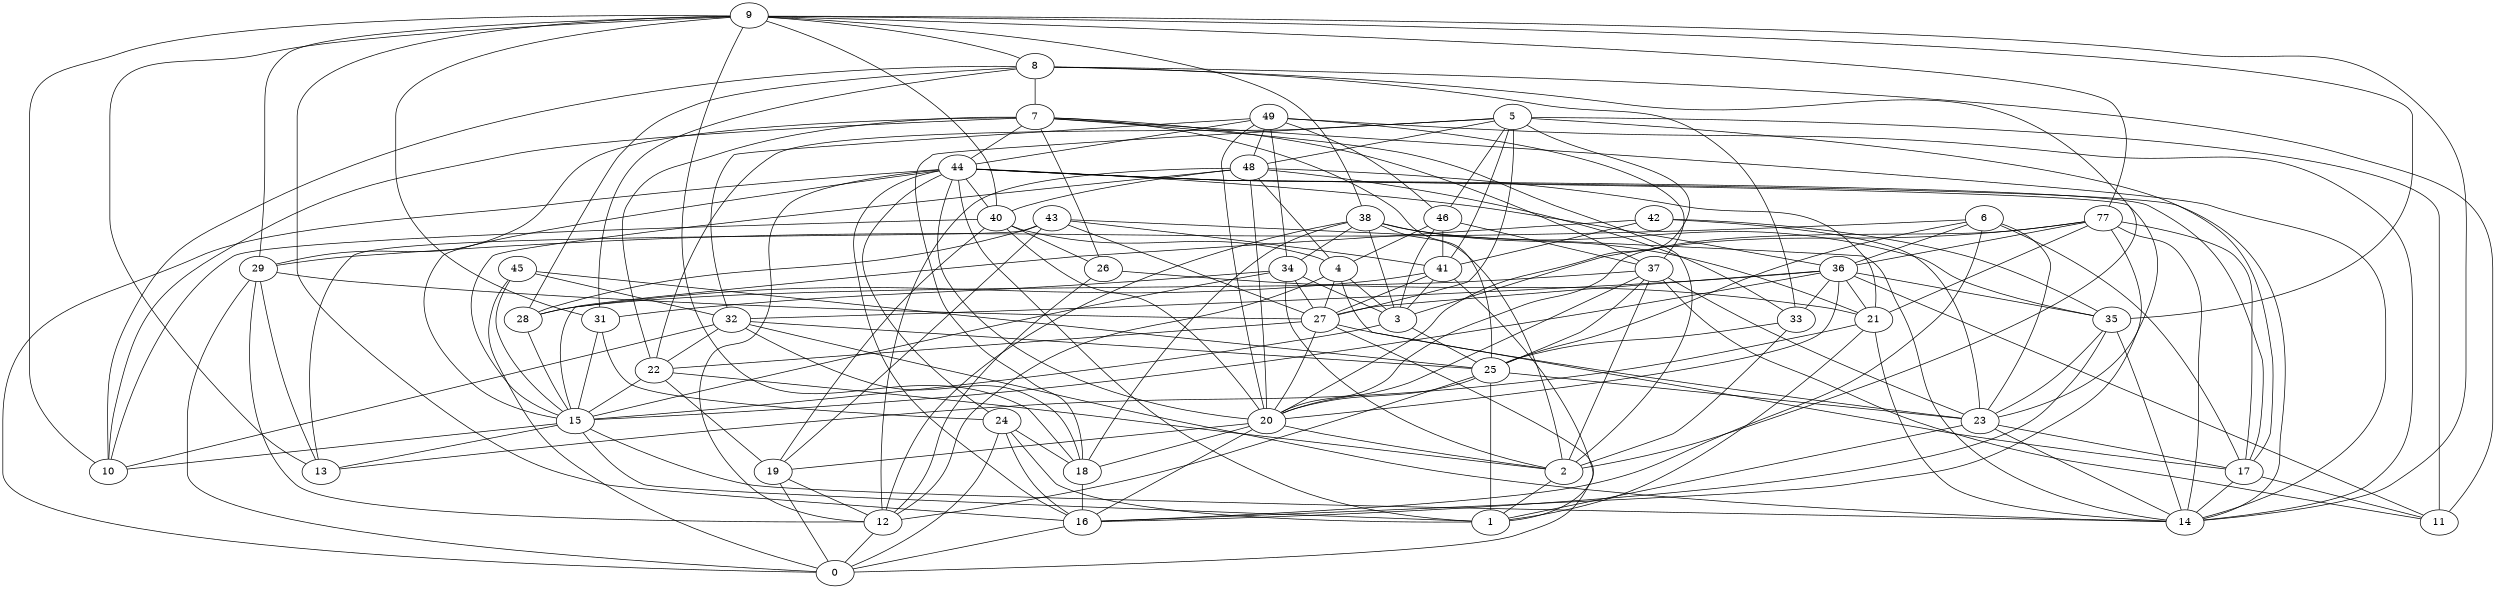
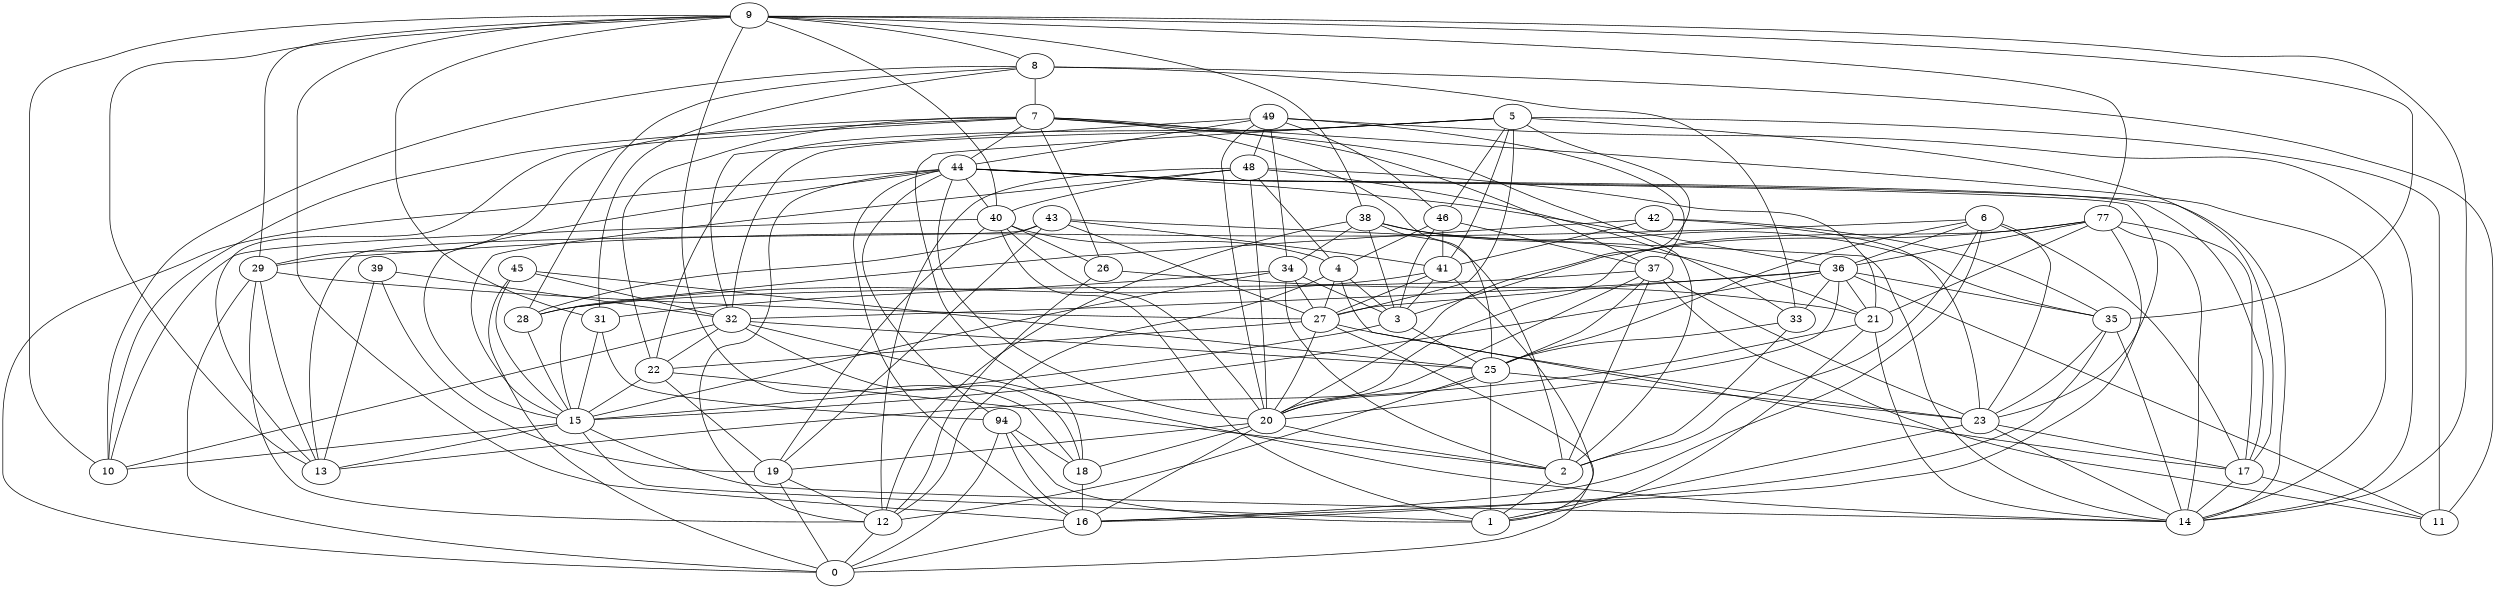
edge "8" -- "2": now "6" -- "2"
edge "5" -- "48": now "5" -- "32"
edge "7" -- "13": added
node "39": added
edge "38" -- "18": removed
node "24": label "24" -> "94"
edge "44" -- "1": now "40" -- "1"
